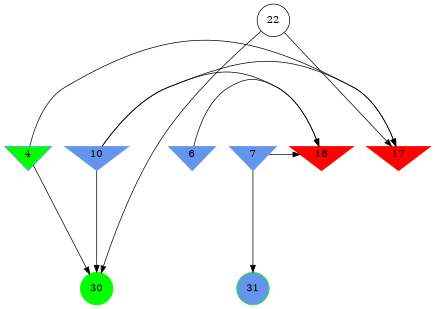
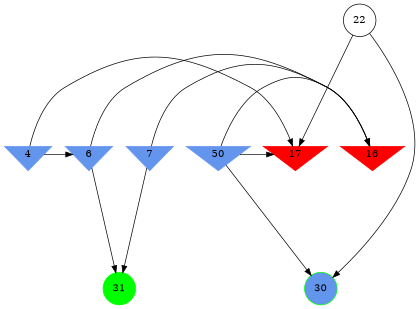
node "4": fillcolor green -> cornflowerblue
node "10": label "10" -> "50"
edge "4" -> "30": now "4" -> "6"
edge "6" -> "31": added
node "30": fillcolor green -> cornflowerblue
node "31": fillcolor cornflowerblue -> green
